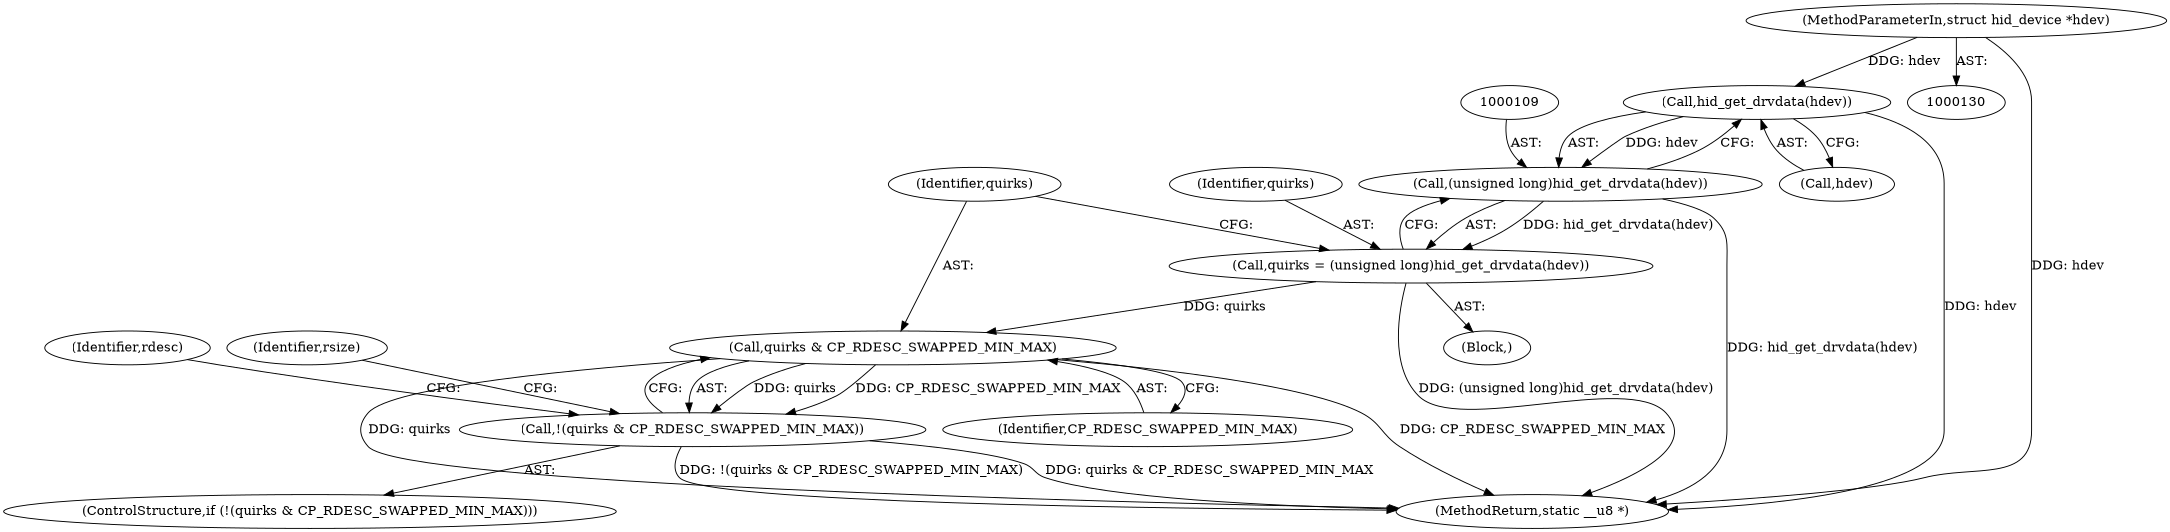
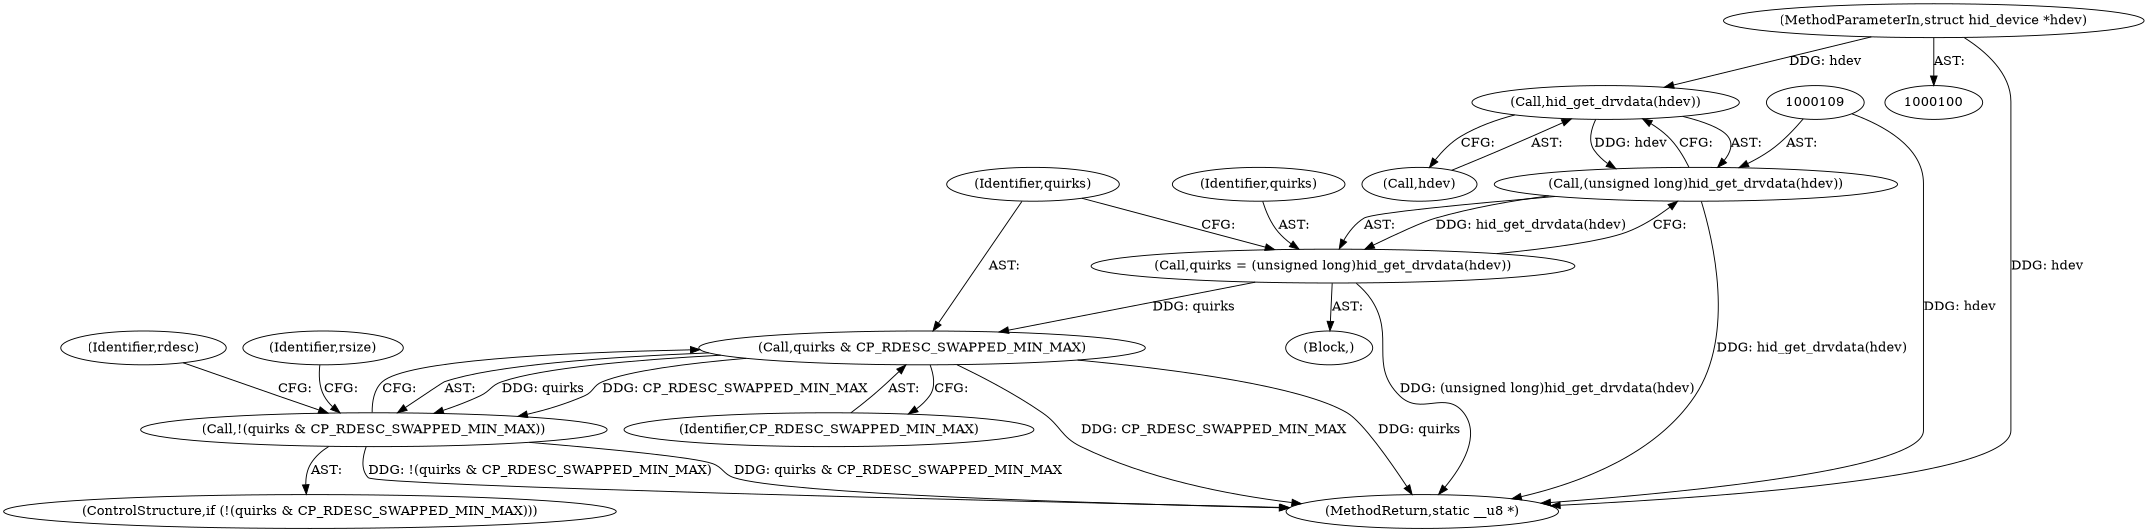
node "1000130": label "1000130" -> "1000100"
edge "(Call,hid_get_drvdata(hdev))" -> "(MethodReturn,static __u8 *)": now "1000109" -> "(MethodReturn,static __u8 *)"
